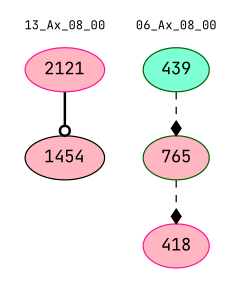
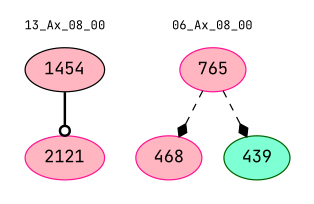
edge "439" -> "765": reversed
edge "2121" -> "1454": reversed
node "765": color darkgreen -> deeppink
node "418": label "418" -> "468"
